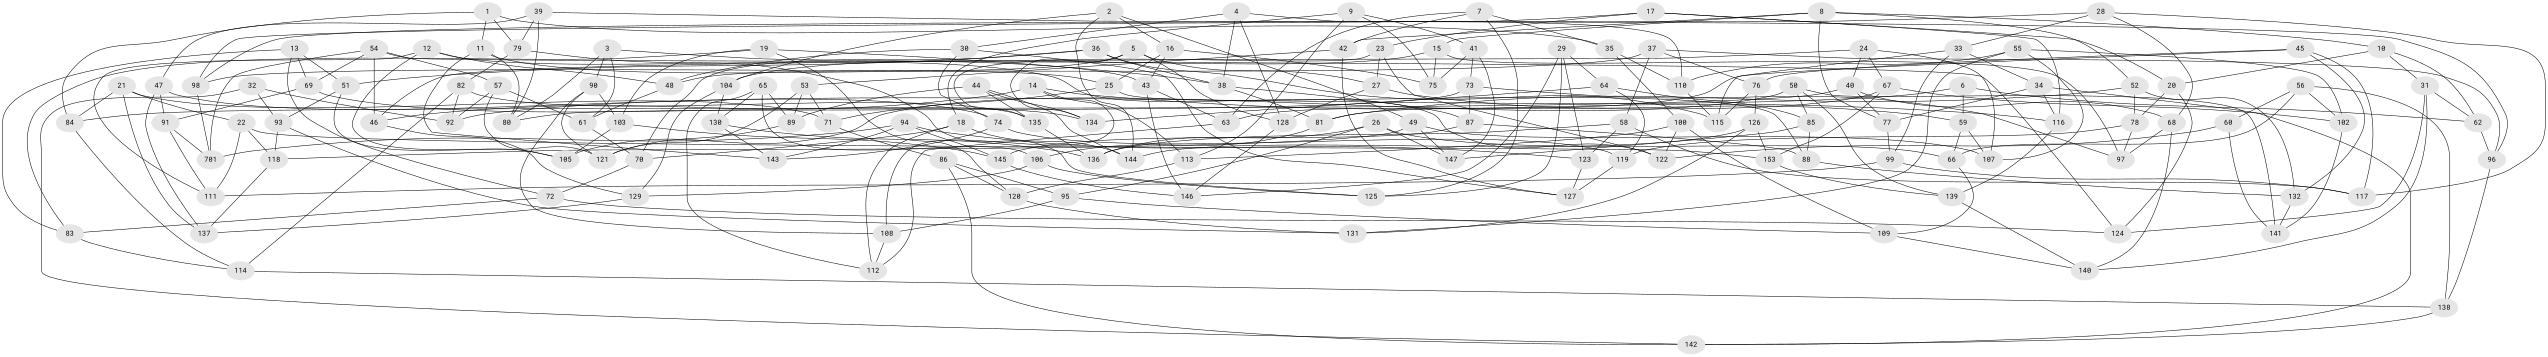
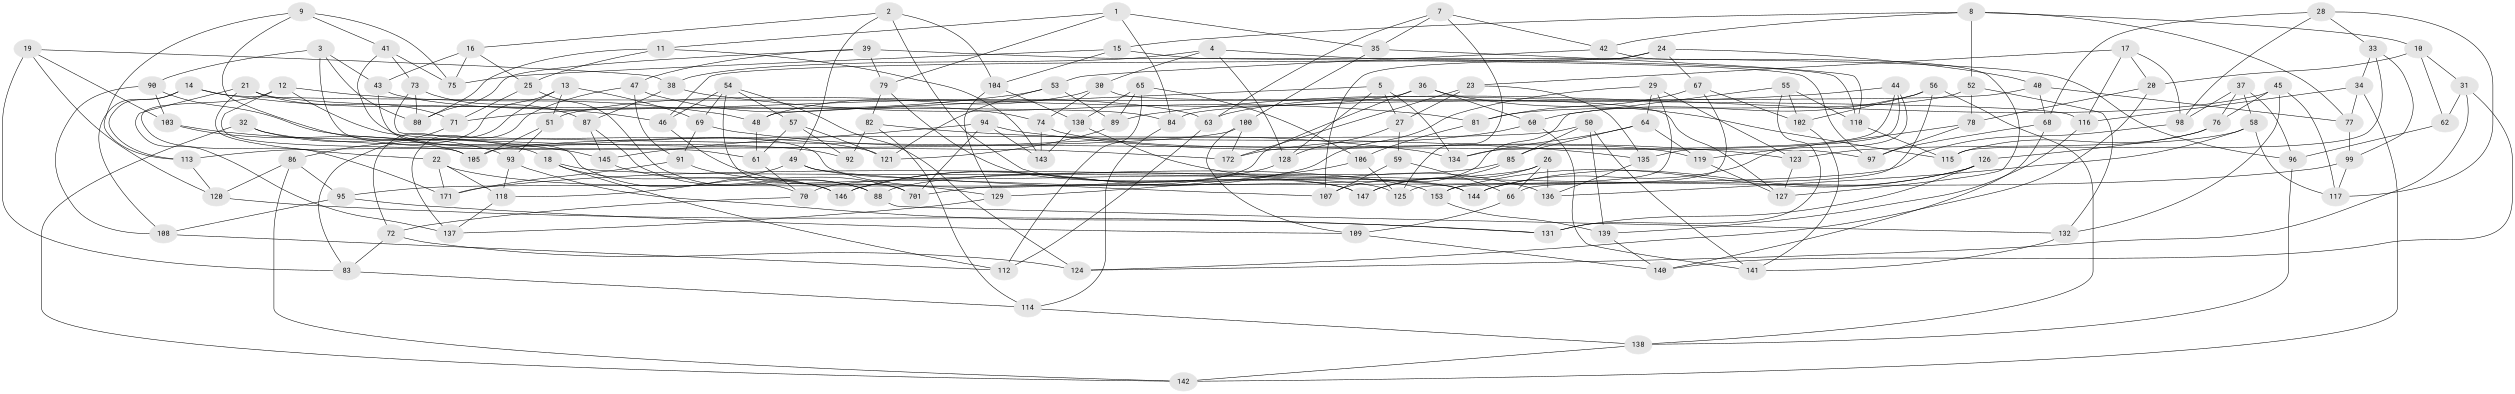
edge "36" -- "38": now "36" -- "60"
node "6": removed
node "122": label "122" -> "172"
node "111": label "111" -> "171"
